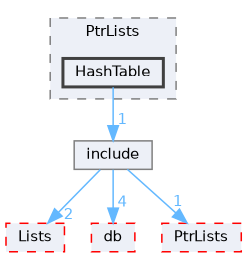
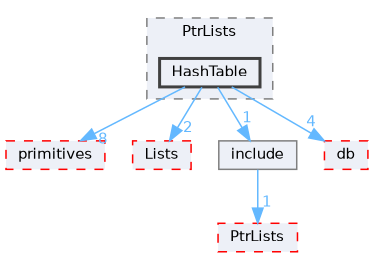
node "primitives": added
edge "include" -> "db": now "HashTable" -> "db"
edge "include" -> "Lists": now "HashTable" -> "Lists"
